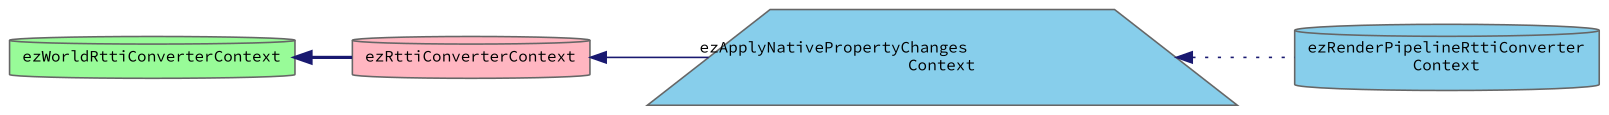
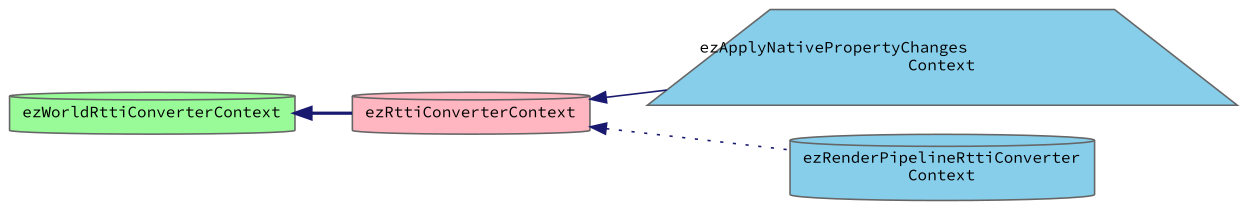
edge "ezRenderPipelineRttiConverter Context" -> "ezApplyNativePropertyChanges Context": now "ezRenderPipelineRttiConverter Context" -> "ezRttiConverterContext"
